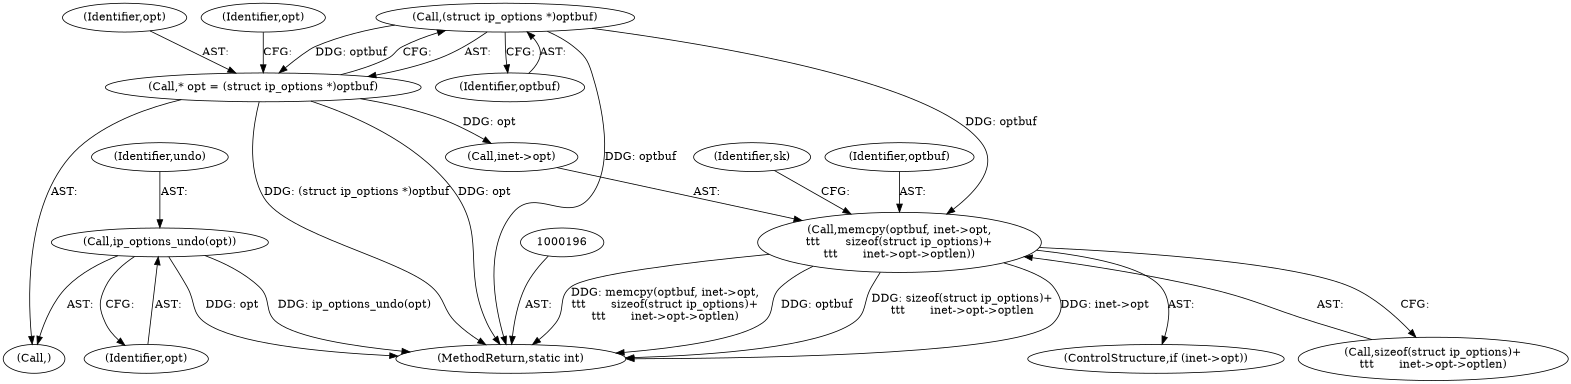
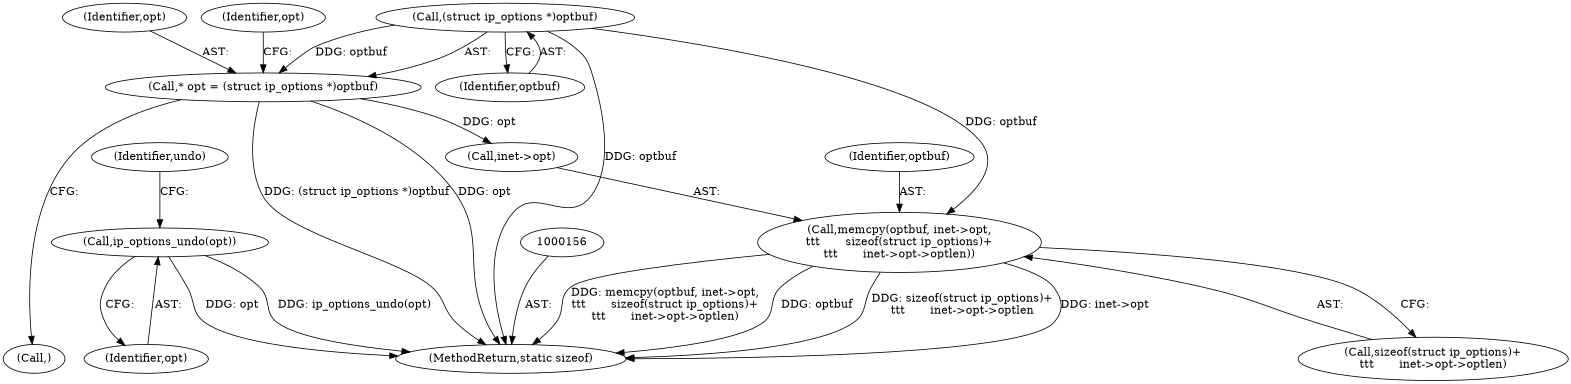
edge "(Call,* opt = (struct ip_options *)optbuf)" -> "(Call,(struct ip_options *)optbuf)": removed, label "CFG:"
node "(Identifier,sk)": removed
edge "(Call,* opt = (struct ip_options *)optbuf)" -> "(Call,)": label "AST: " -> "CFG: "
edge "(Identifier,undo)" -> "(Call,ip_options_undo(opt))": label "AST: " -> "CFG: "
node "1000196": label "1000196" -> "1000156"
edge "(Call,ip_options_undo(opt))" -> "(Call,)": removed, label "AST:"
node "(MethodReturn,static int)": label "(MethodReturn,static int)" -> "(MethodReturn,static sizeof)"
node "(ControlStructure,if (inet->opt))": removed
